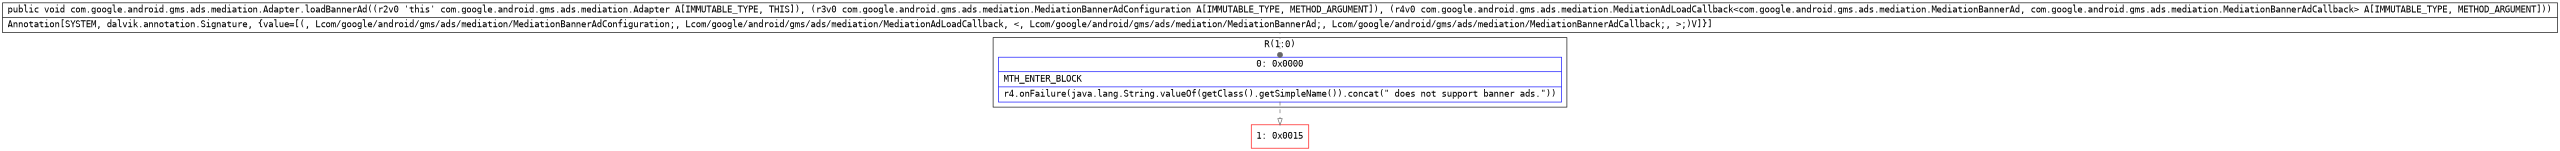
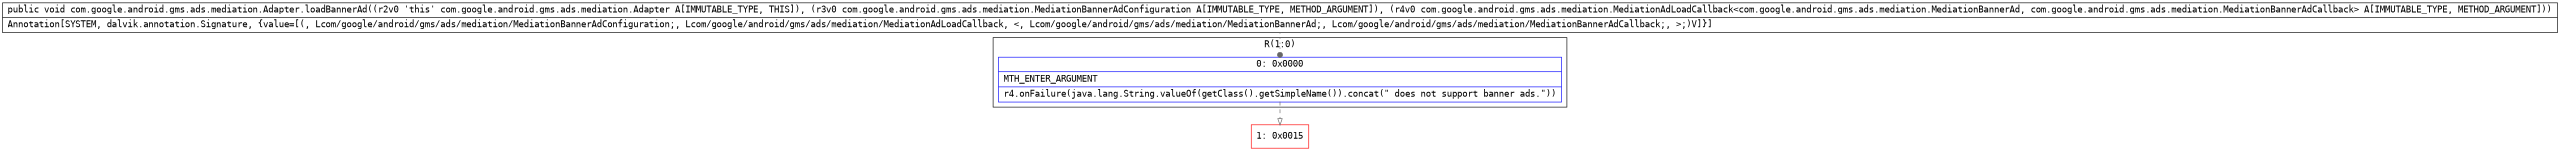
node "0: 0x0000": text "MTH_ENTER_BLOCK" -> "MTH_ENTER_ARGUMENT"
